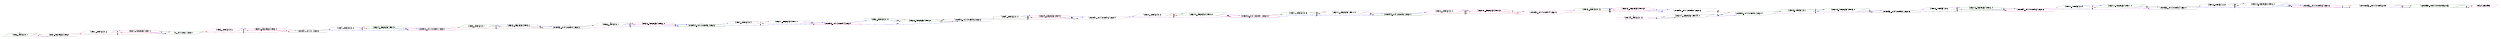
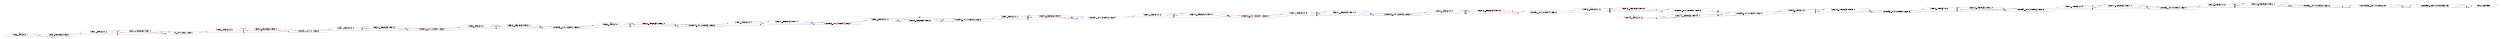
edge "%or.cond15 = or i1 %or.cond14, %cmp1.7" -> "%or.cond16 = or i1 %or.cond15, %cmp1.8": now "%rem.8 = srem i32 %n, 10" -> "%or.cond16 = or i1 %or.cond15, %cmp1.8"
